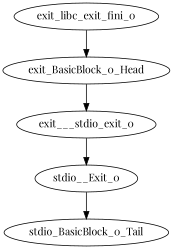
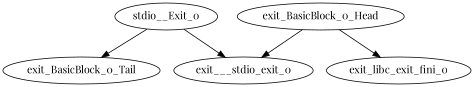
edge "exit_libc_exit_fini_0" -> "exit_BasicBlock_0_Head": reversed
edge "exit___stdio_exit_0" -> "stdio__Exit_0": reversed
node "stdio_BasicBlock_0_Tail": label "stdio_BasicBlock_0_Tail" -> "exit_BasicBlock_0_Tail"
